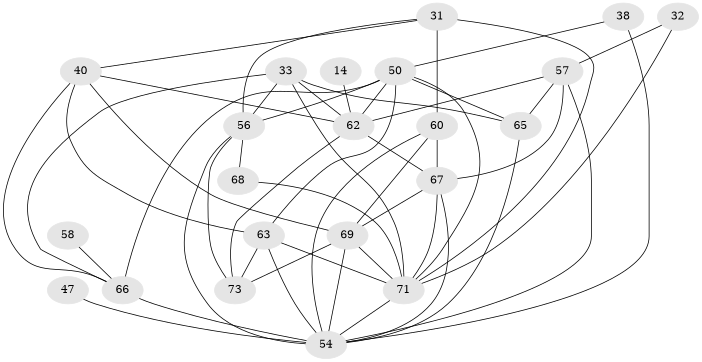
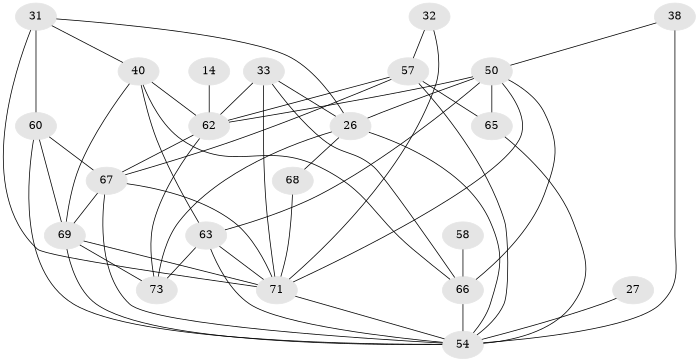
edge "33" -- "65": removed
node "56": label "56" -> "26"
node "47": label "47" -> "27"
